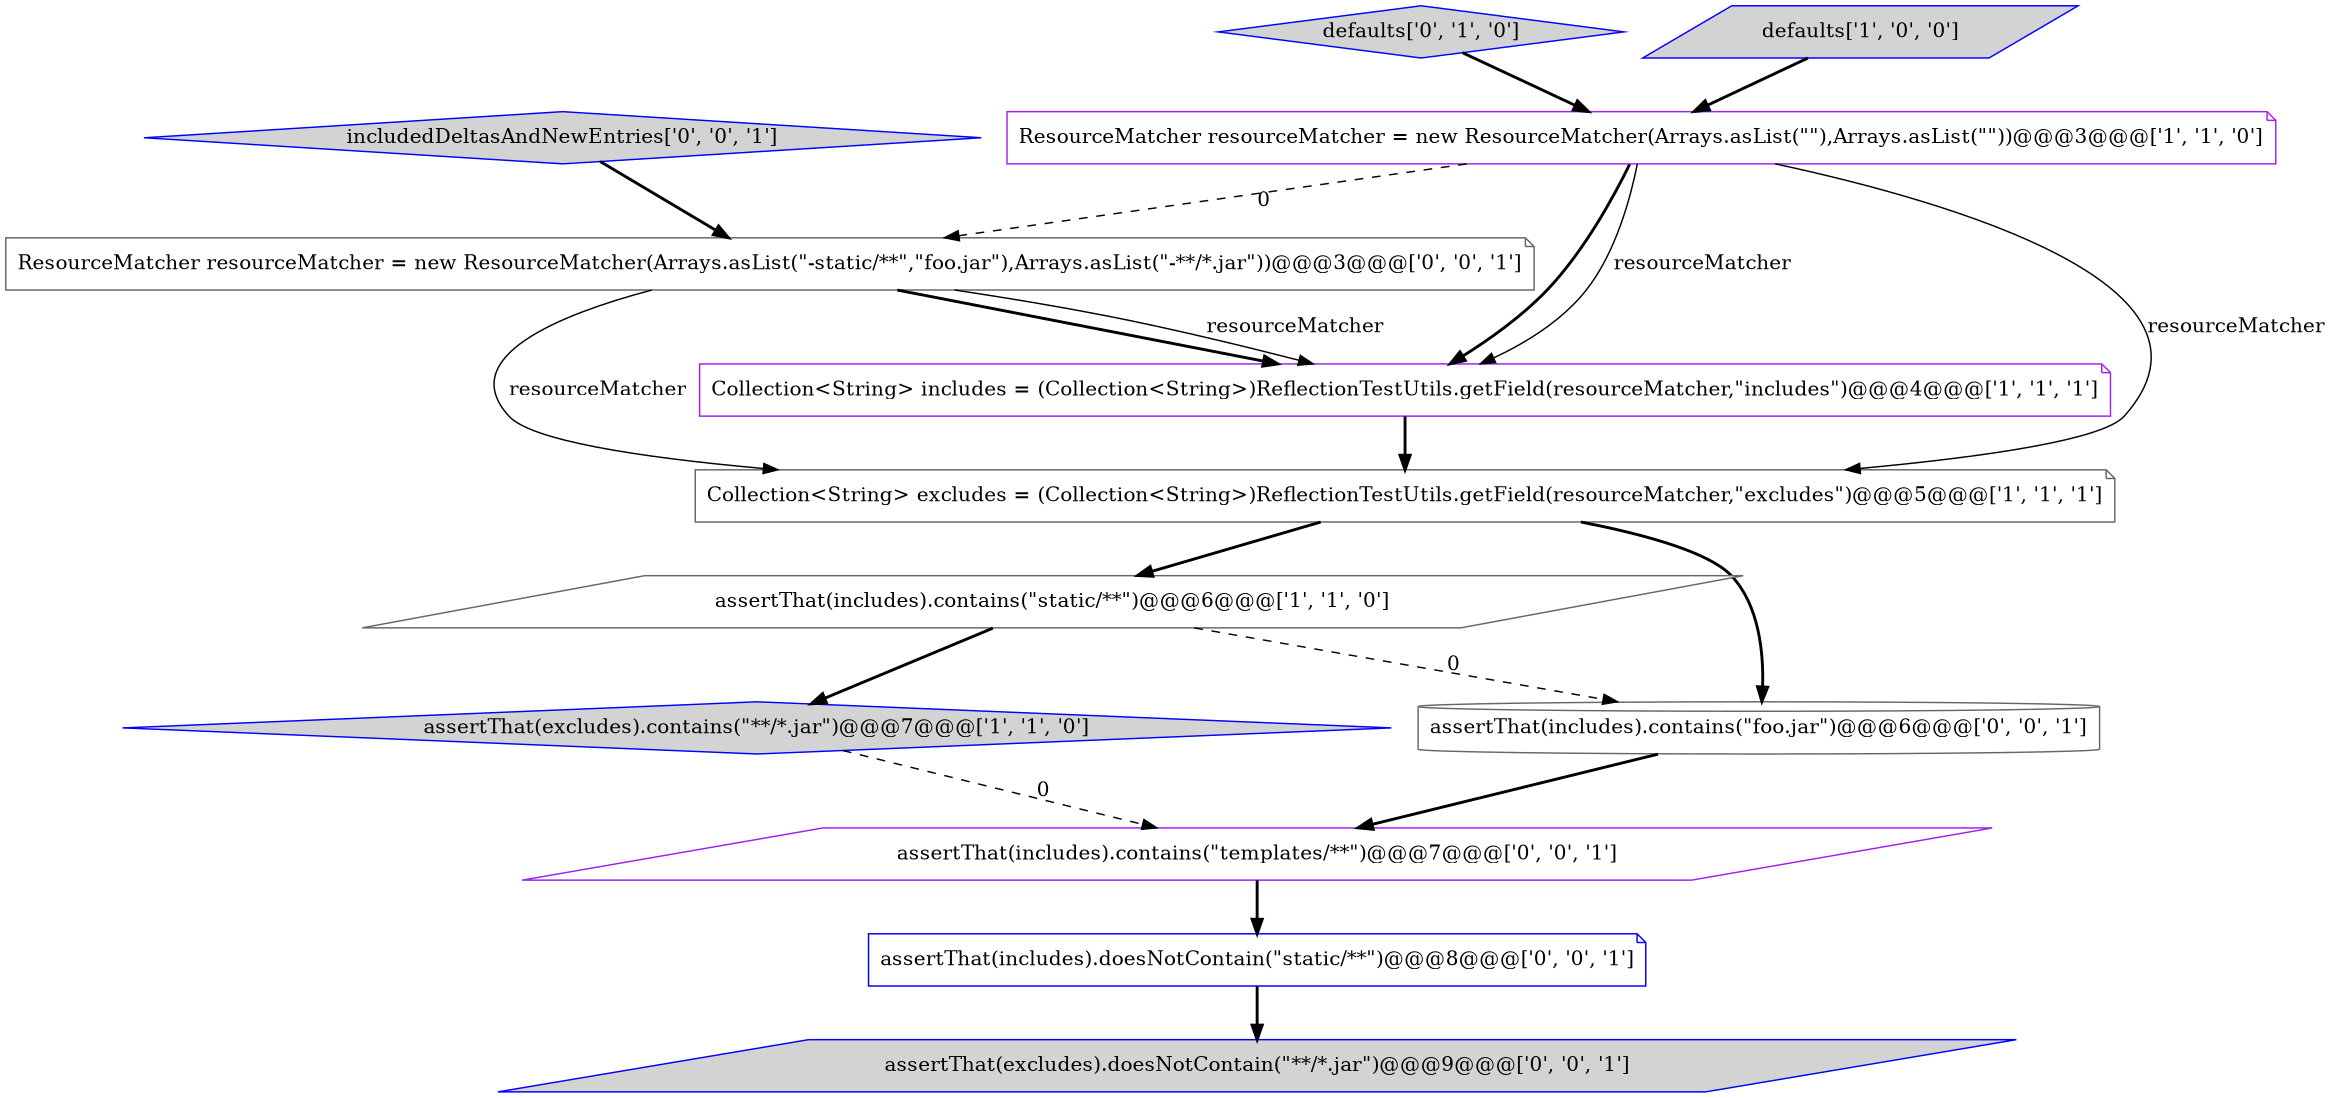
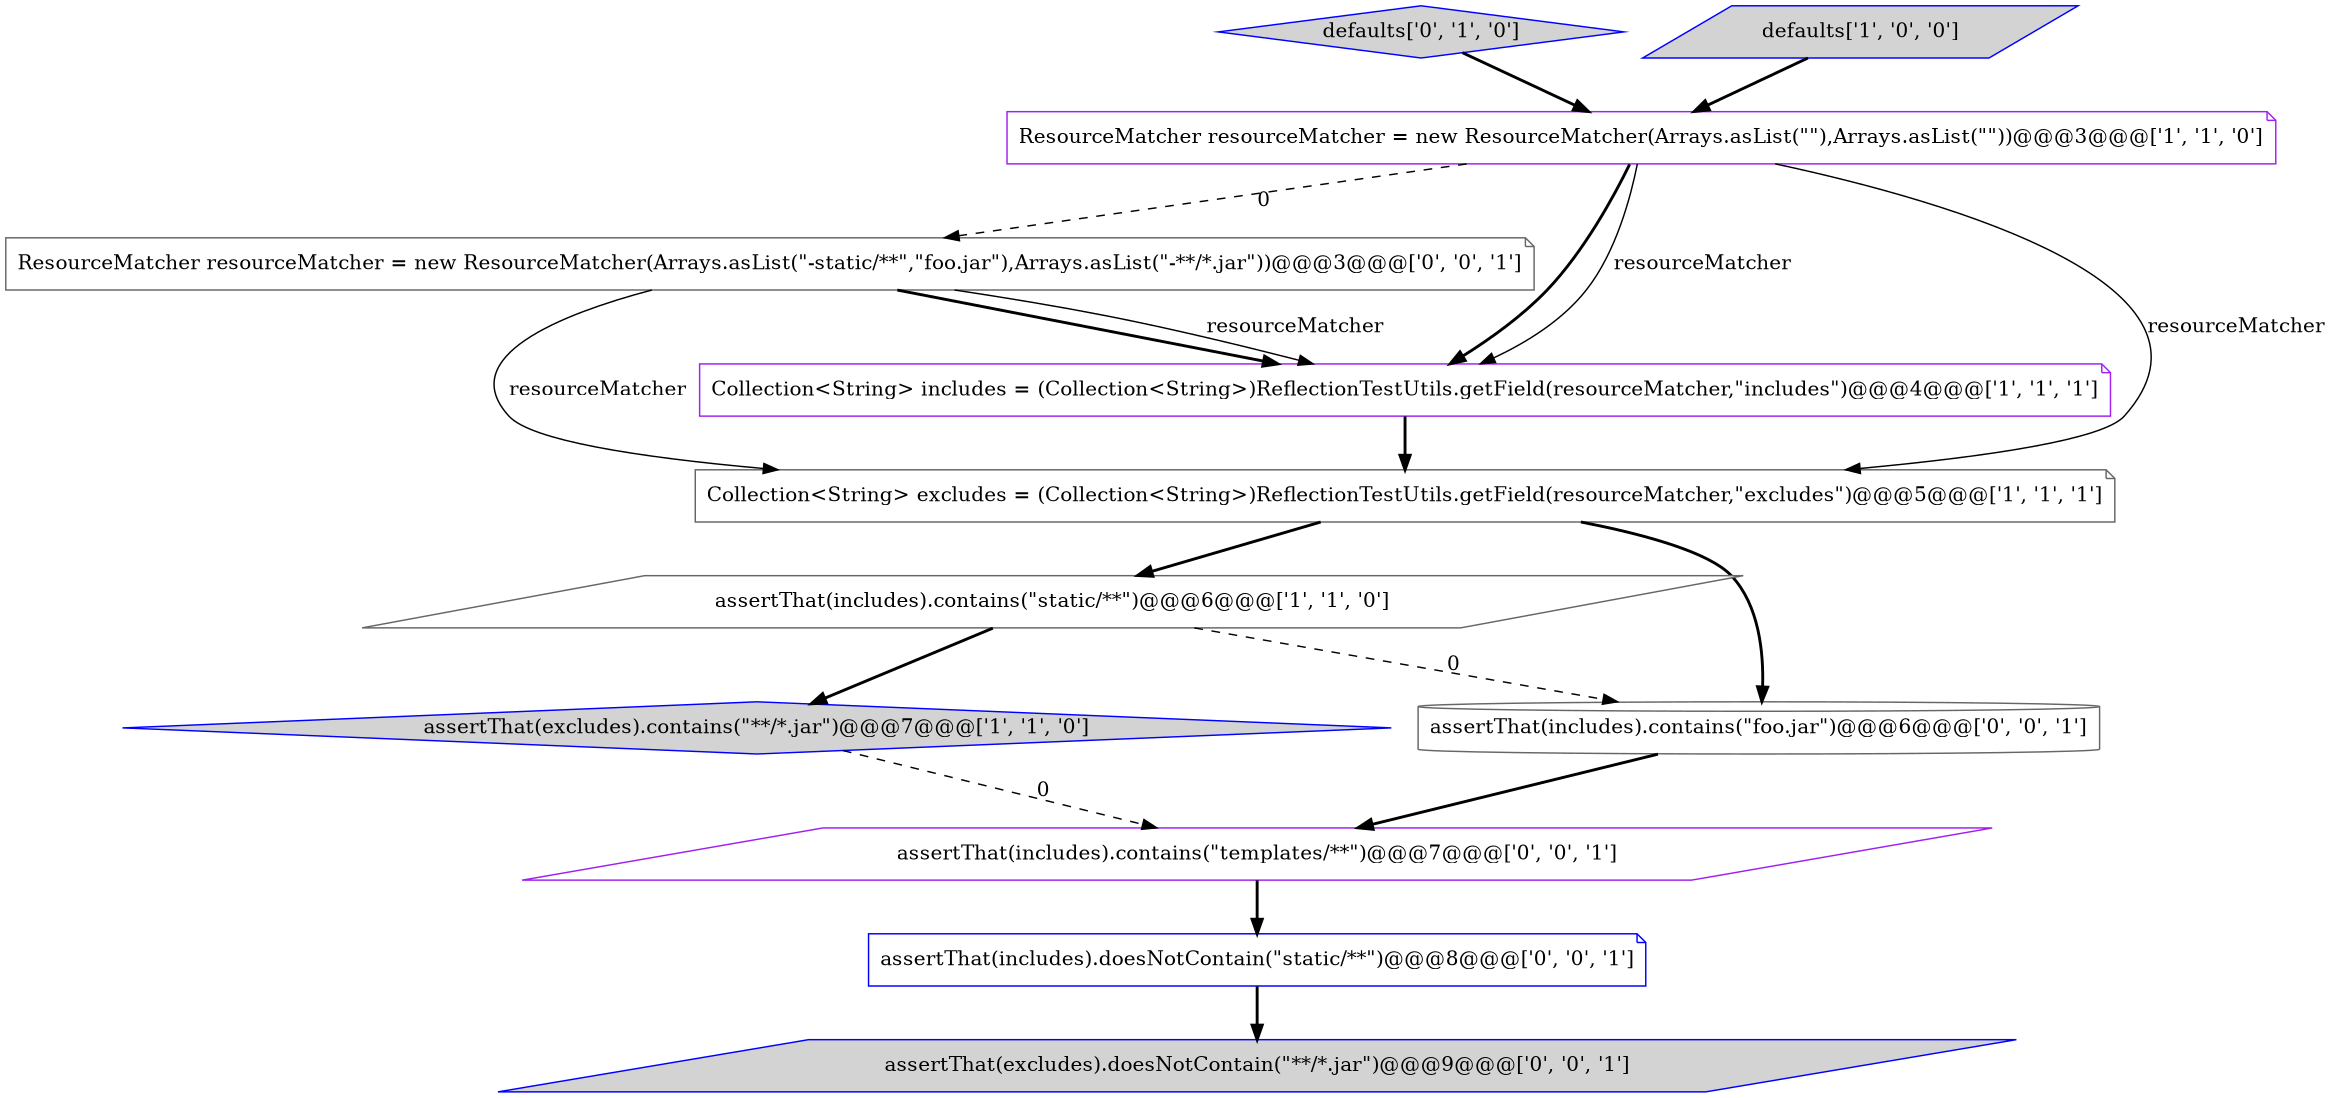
node "includedDeltasAndNewEntries['0', '0', '1']": removed
